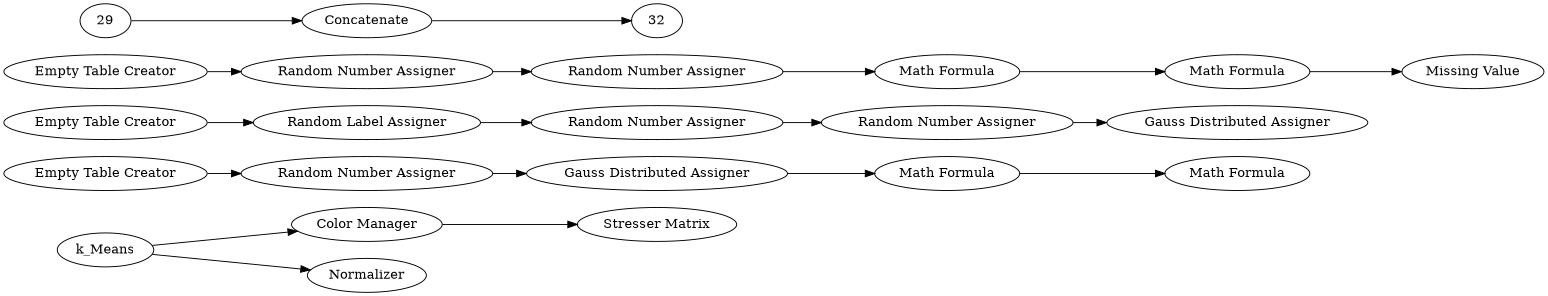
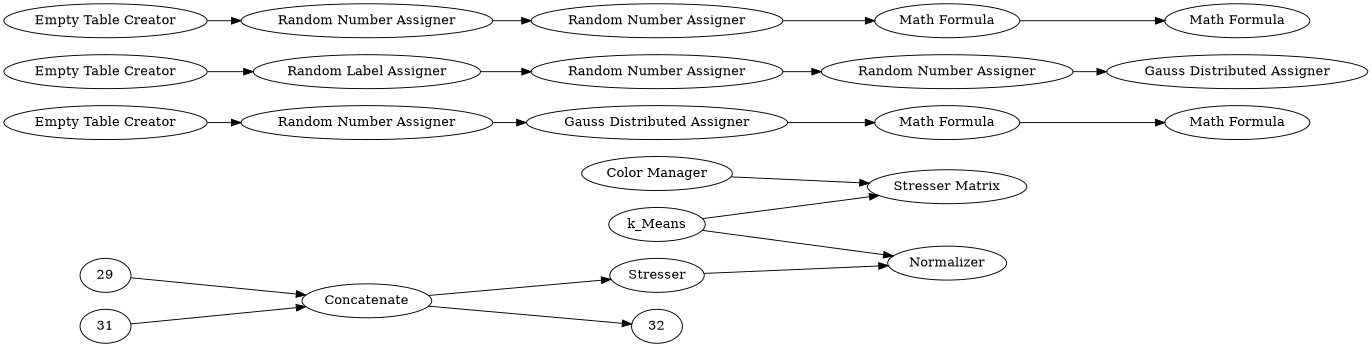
node "Missing Value": removed
edge "k_Means" -> "Color Manager": now "k_Means" -> "Stresser Matrix"
node "Stresser": added
node "31": added
